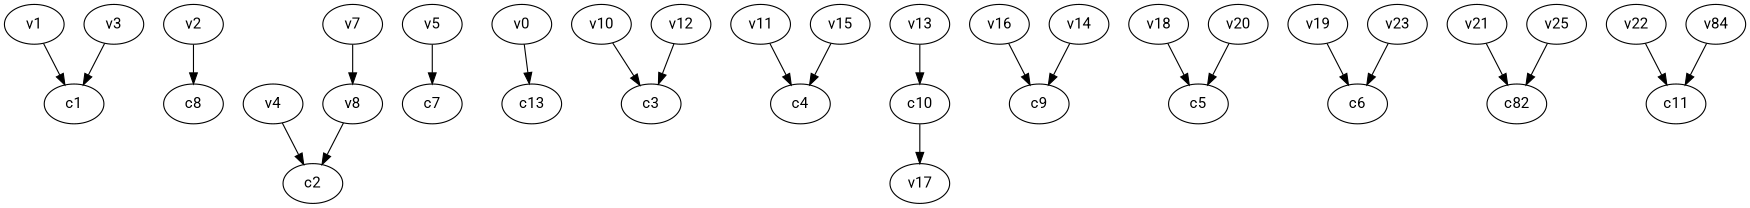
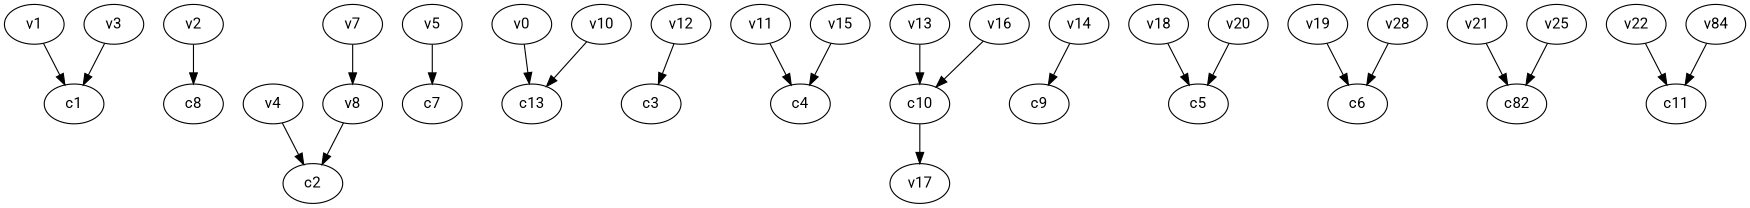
node "v23": label "v23" -> "v28"
edge "v10" -> "c3": now "v10" -> "c13"
edge "v16" -> "c9": now "v16" -> "c10"
